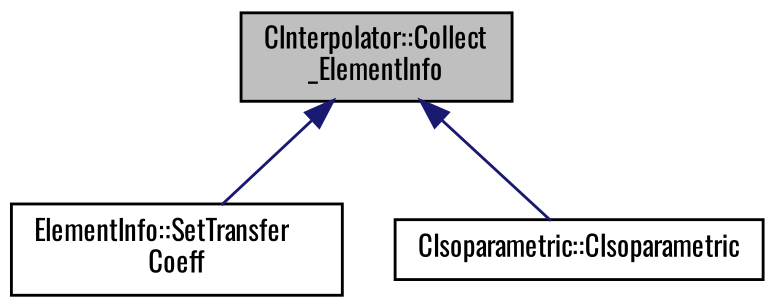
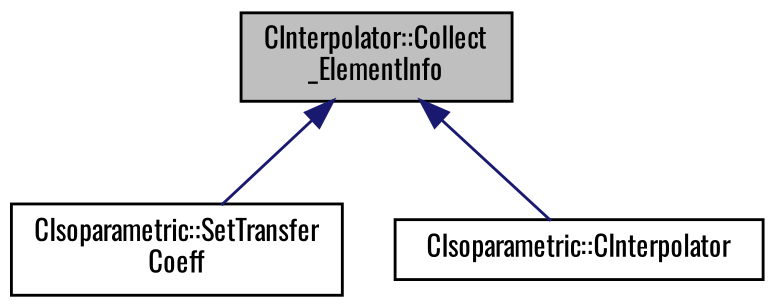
node "ElementInfo::SetTransfer Coeff": label "ElementInfo::SetTransfer Coeff" -> "CIsoparametric::SetTransfer Coeff"
node "CIsoparametric::CIsoparametric": label "CIsoparametric::CIsoparametric" -> "CIsoparametric::CInterpolator"
